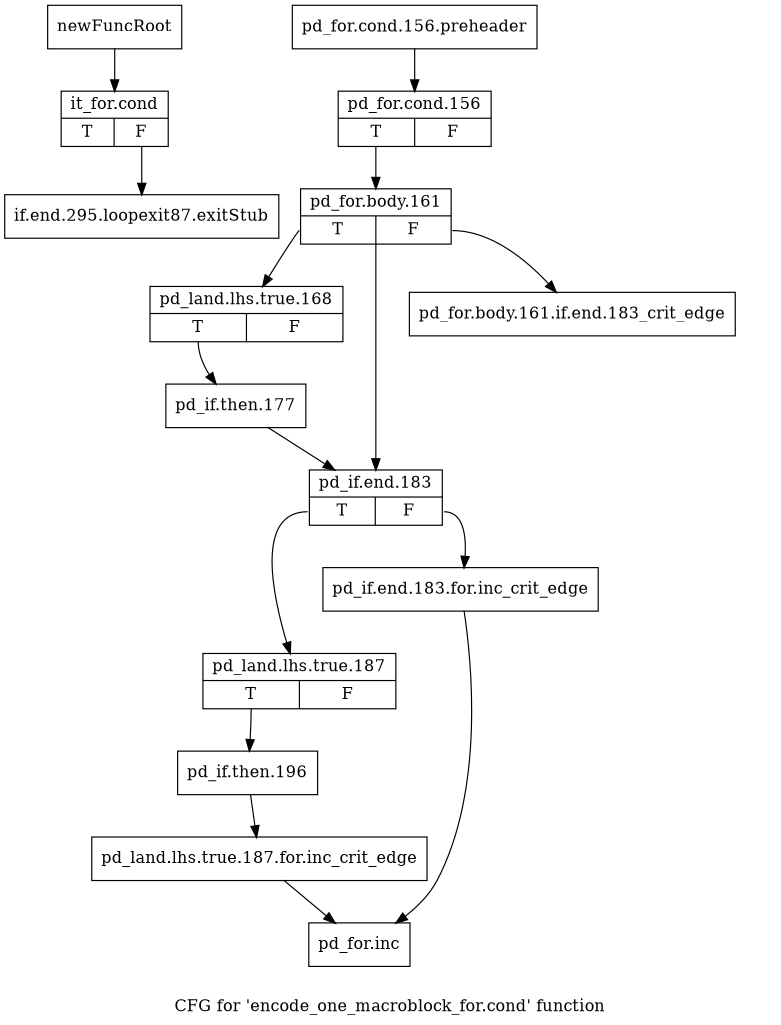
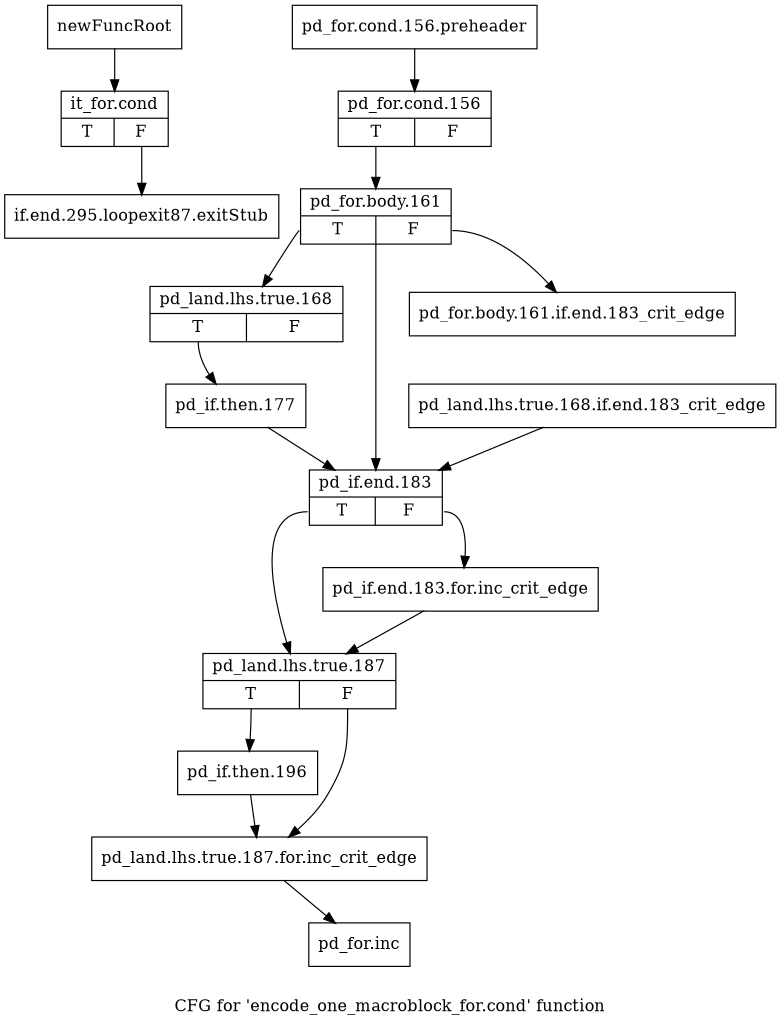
node "pd_land.lhs.true.168.if.end.183_crit_edge": added
edge "pd_if.end.183.for.inc_crit_edge" -> "pd_for.inc": now "pd_if.end.183.for.inc_crit_edge" -> "pd_land.lhs.true.187"
edge "pd_land.lhs.true.187" -> "pd_land.lhs.true.187.for.inc_crit_edge": added
